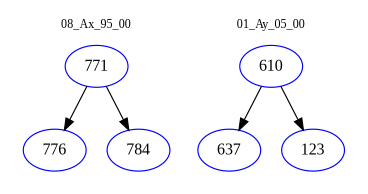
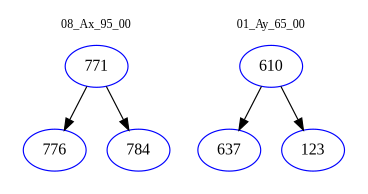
cluster "01_Ay_05_00": label "01_Ay_05_00" -> "01_Ay_65_00"
